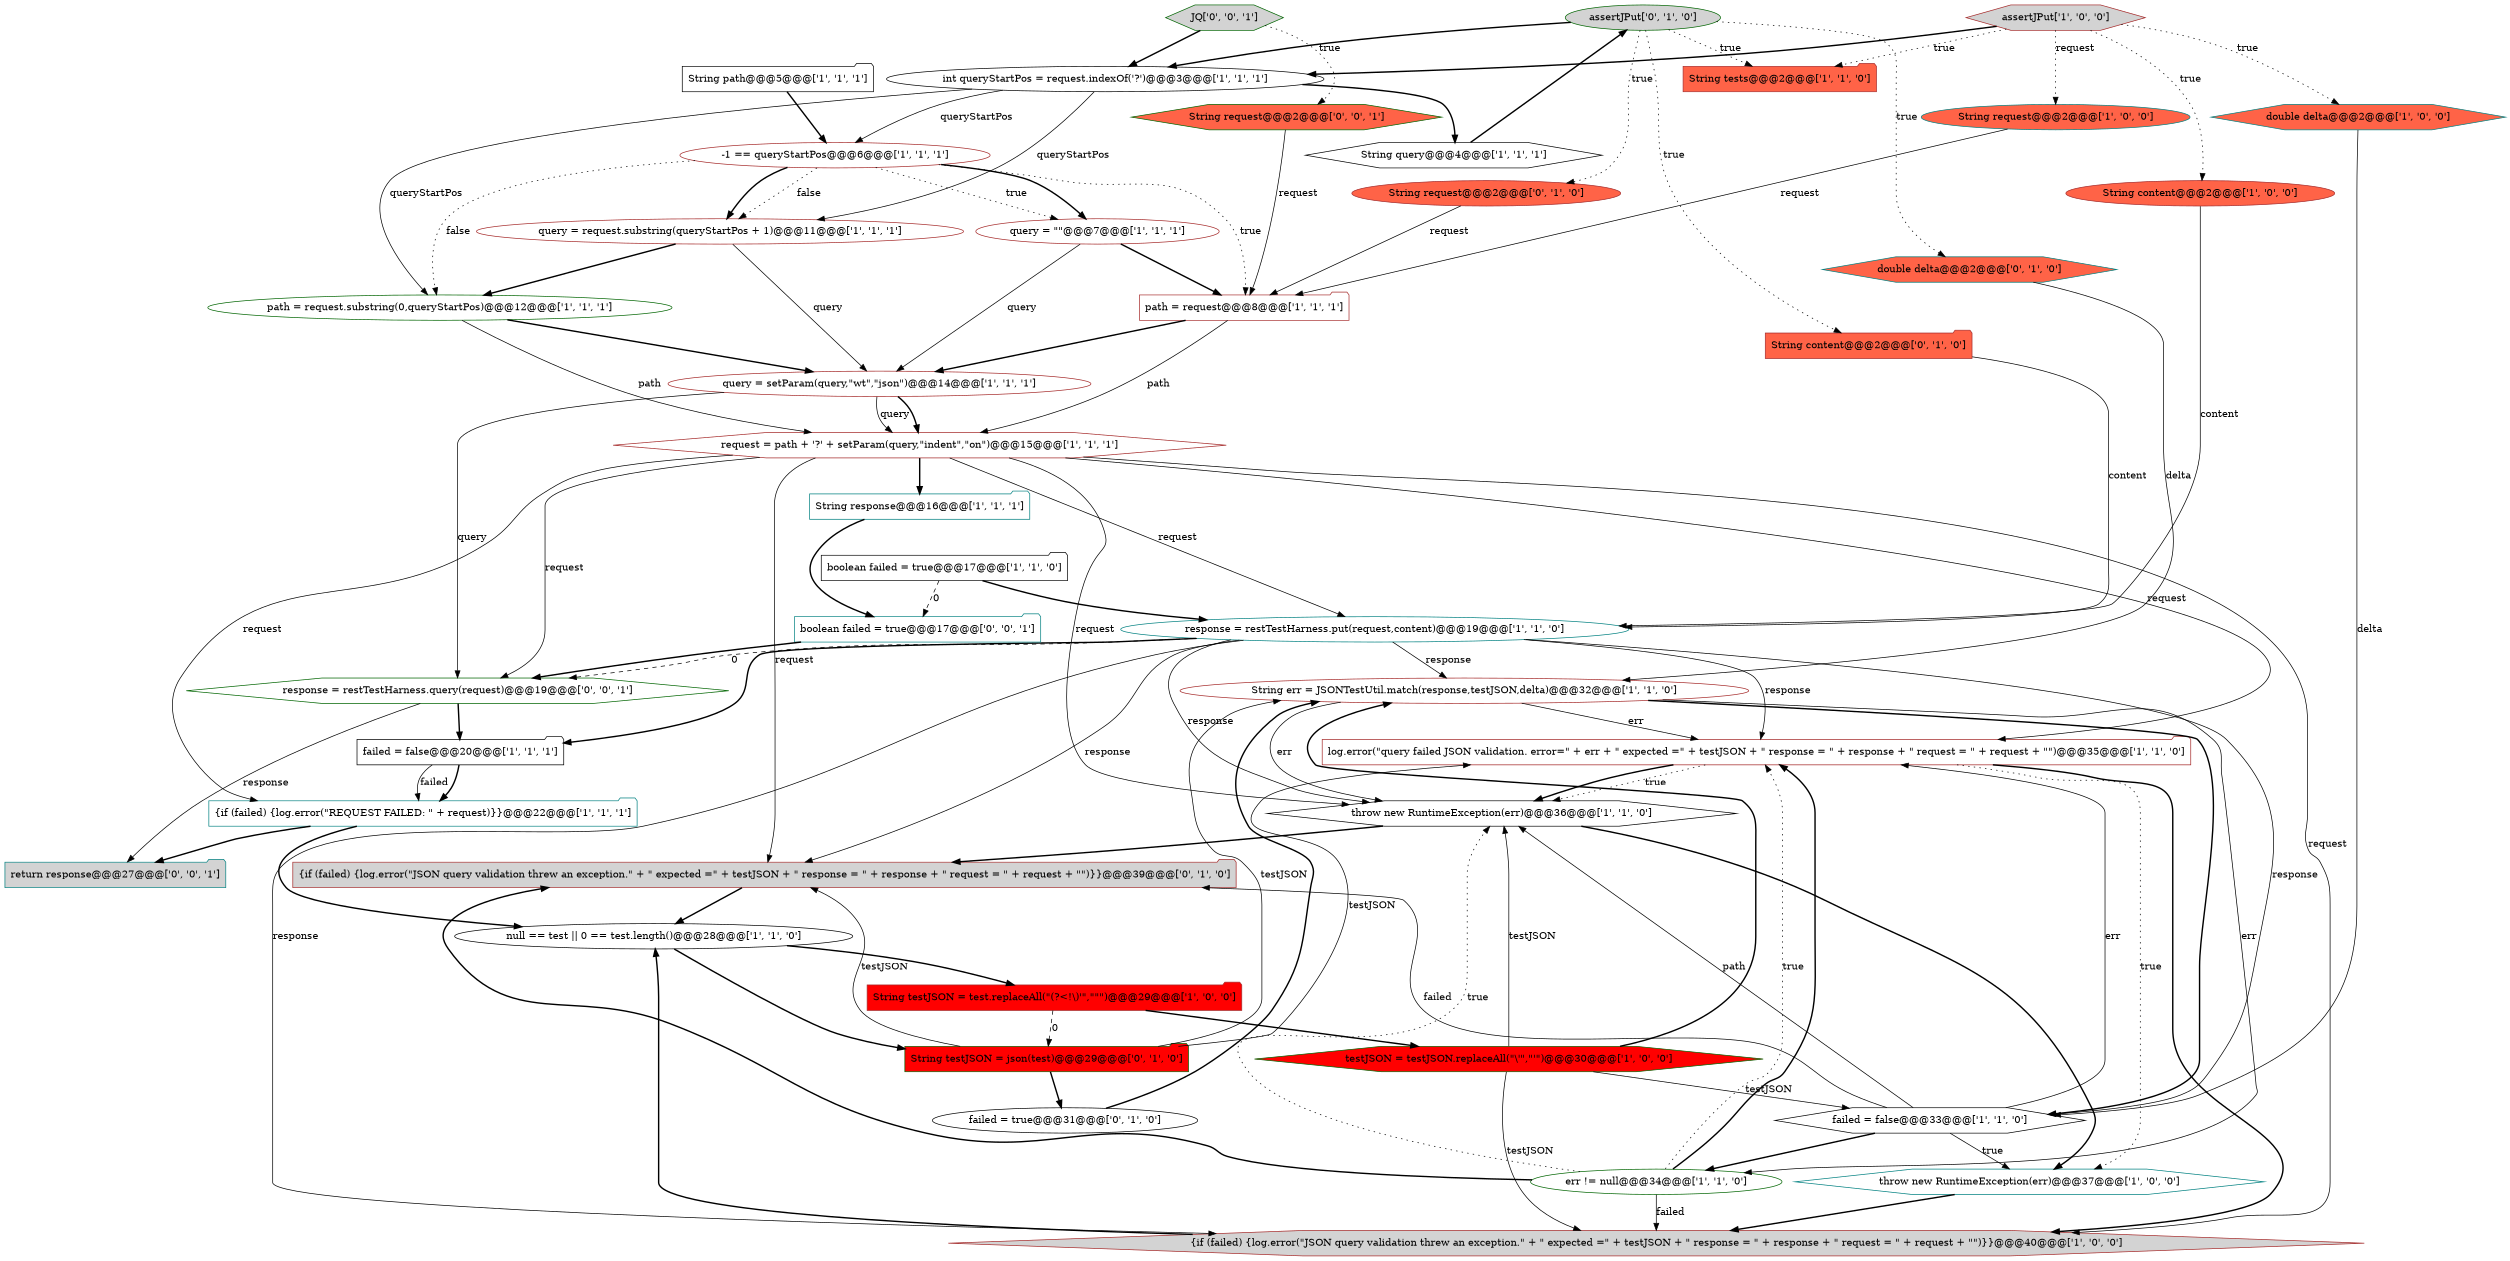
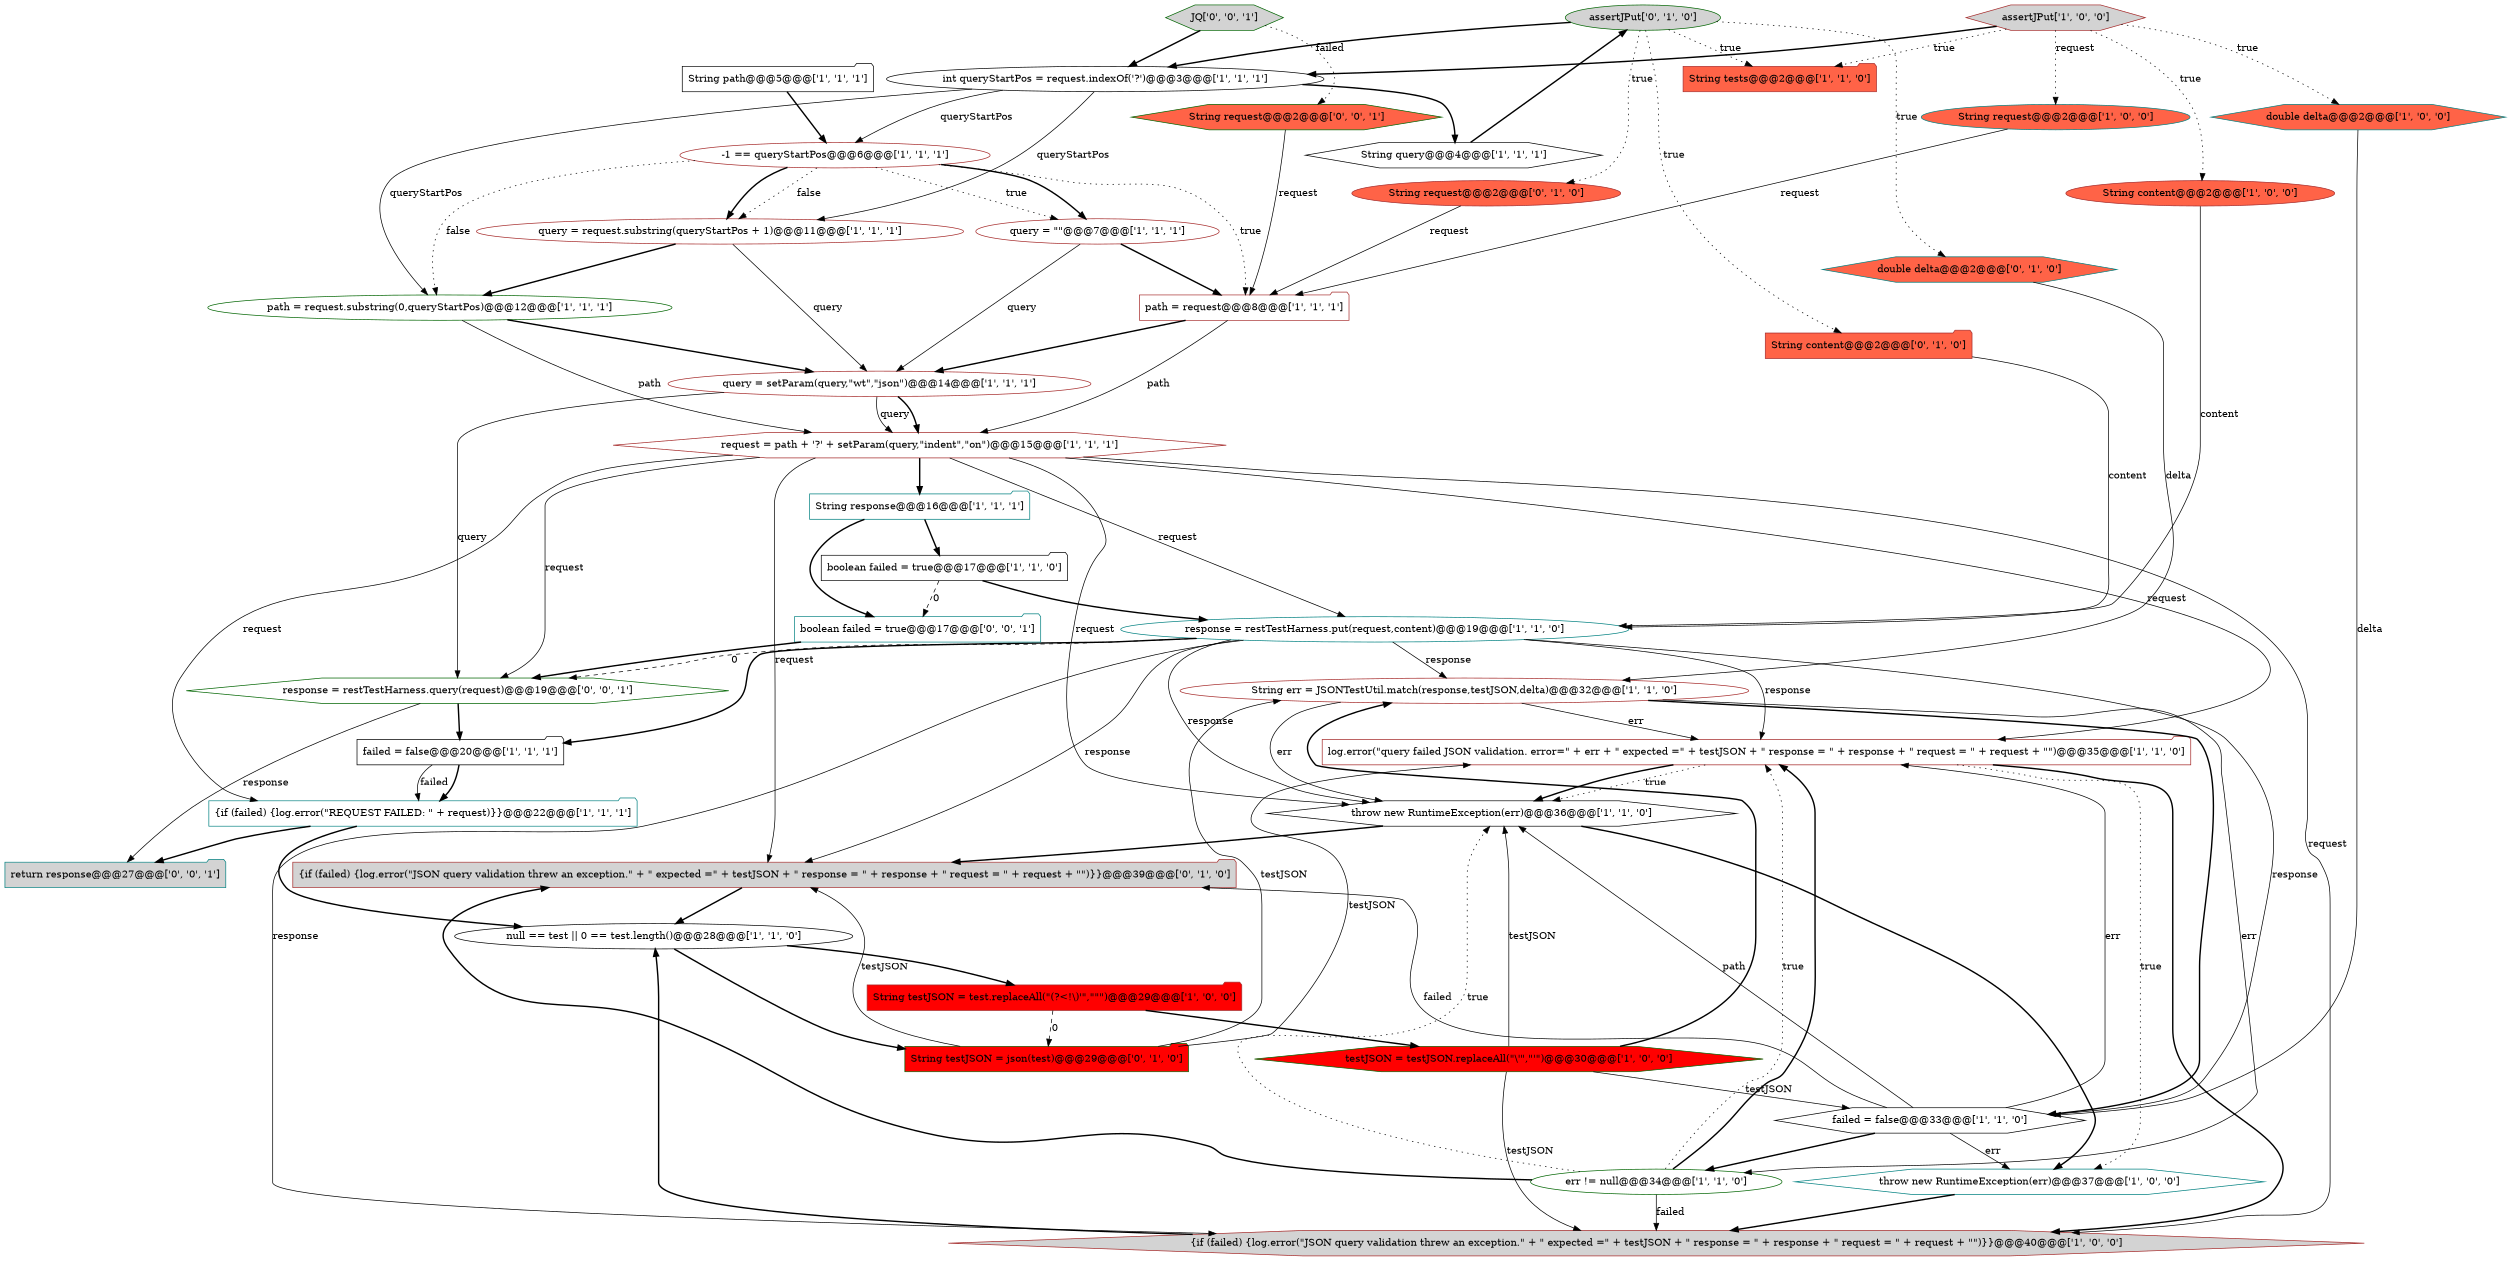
edge "JQ['0', '0', '1']" -> "String request@@@2@@@['0', '0', '1']": label "true" -> "failed"
edge "String response@@@16@@@['1', '1', '1']" -> "boolean failed = true@@@17@@@['1', '1', '0']": added
node "failed = true@@@31@@@['0', '1', '0']": removed
edge "failed = false@@@33@@@['1', '1', '0']" -> "throw new RuntimeException(err)@@@37@@@['1', '0', '0']": label "true" -> "err"
